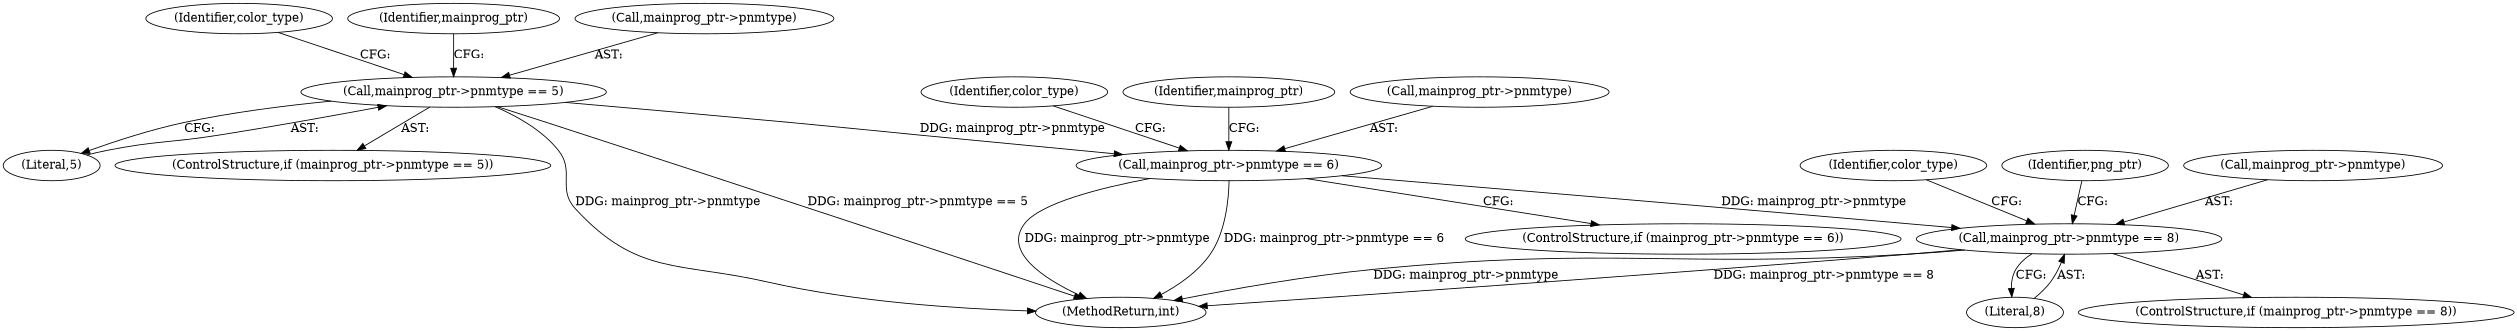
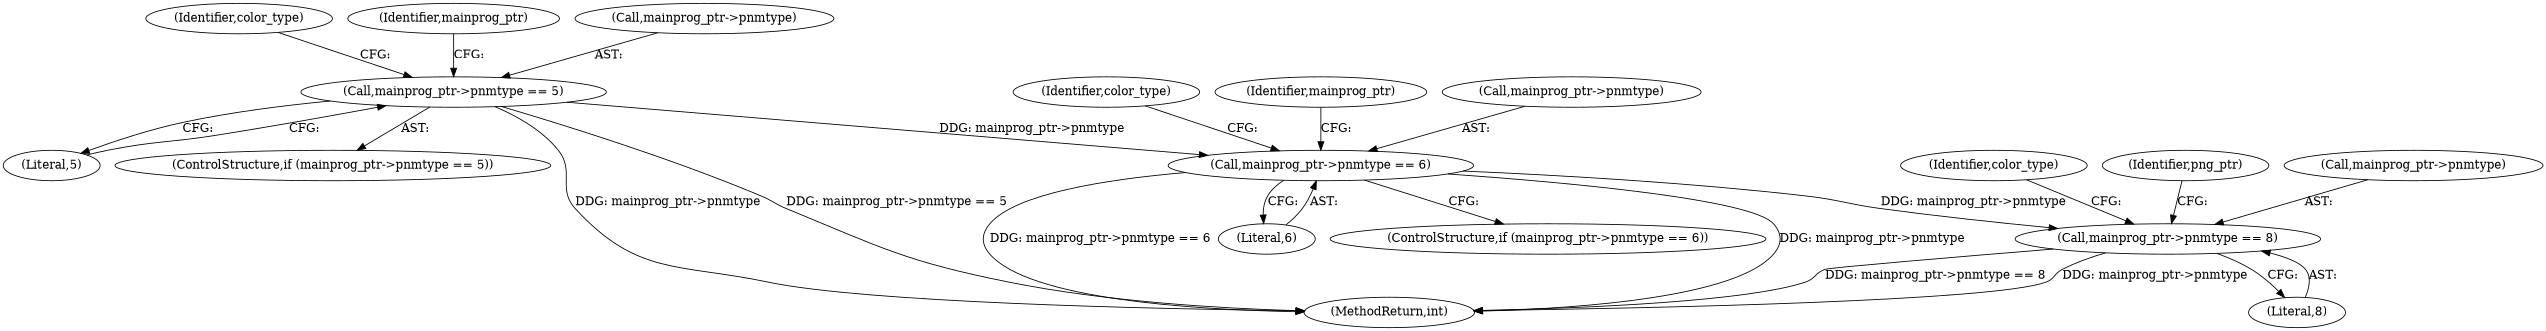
edge "(Literal,5)" -> "(Call,mainprog_ptr->pnmtype == 5)": label "AST: " -> "CFG: "
node "(Literal,6)": added
node "(ControlStructure,if (mainprog_ptr->pnmtype == 8))": removed
